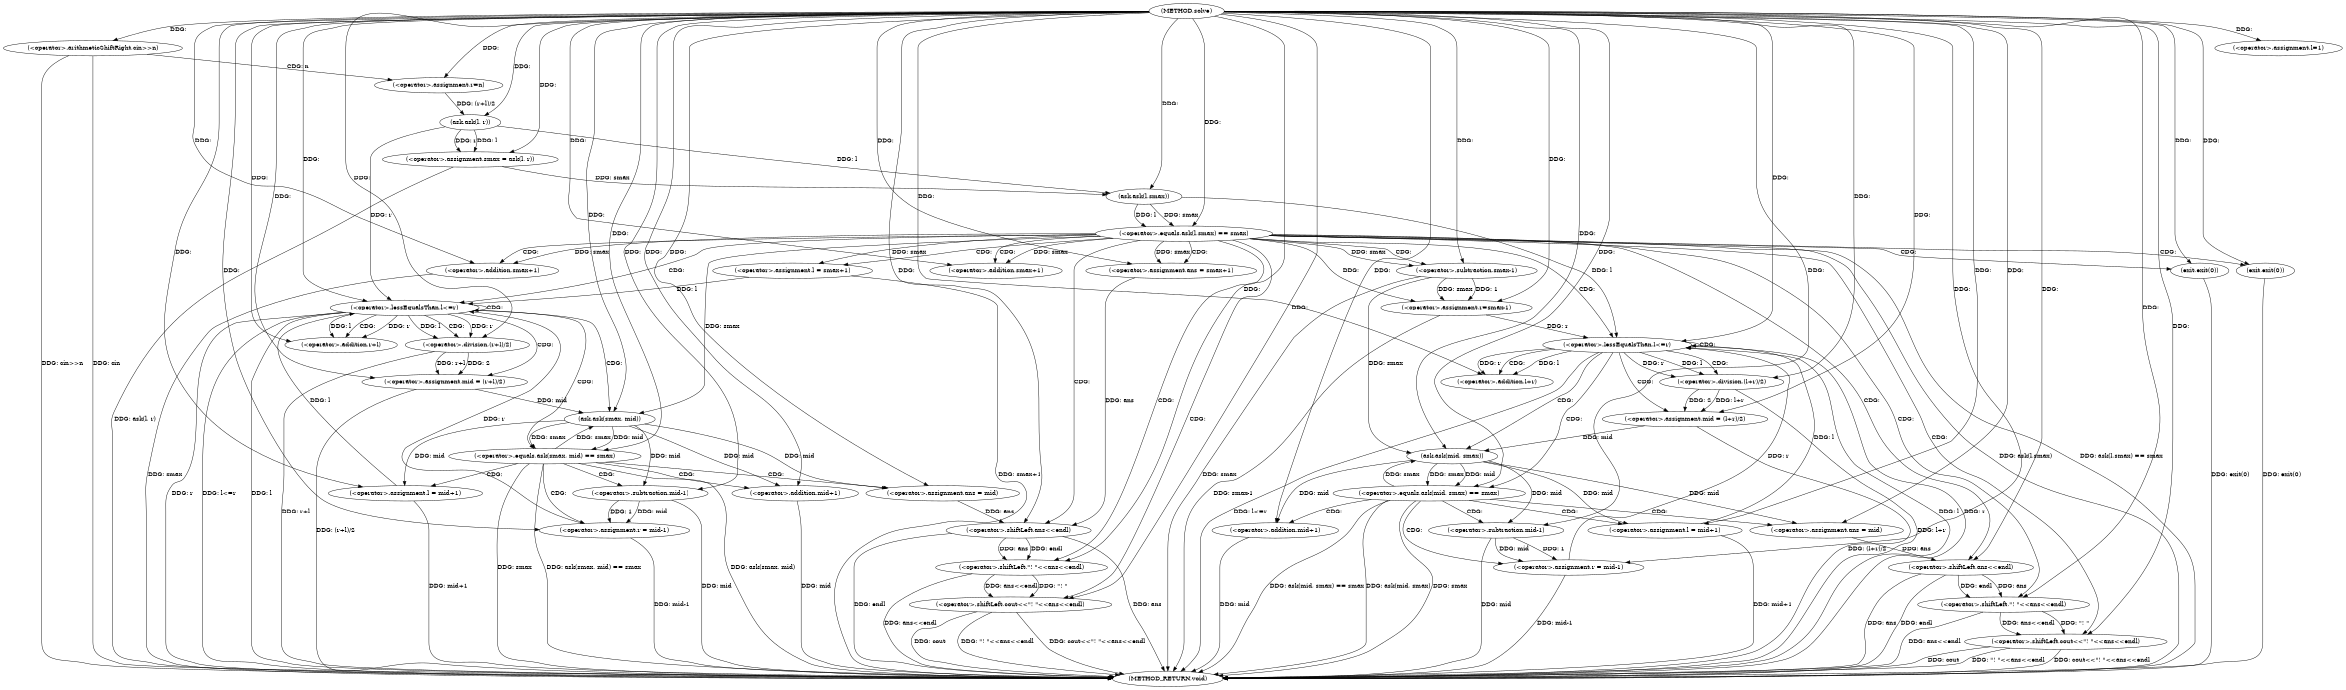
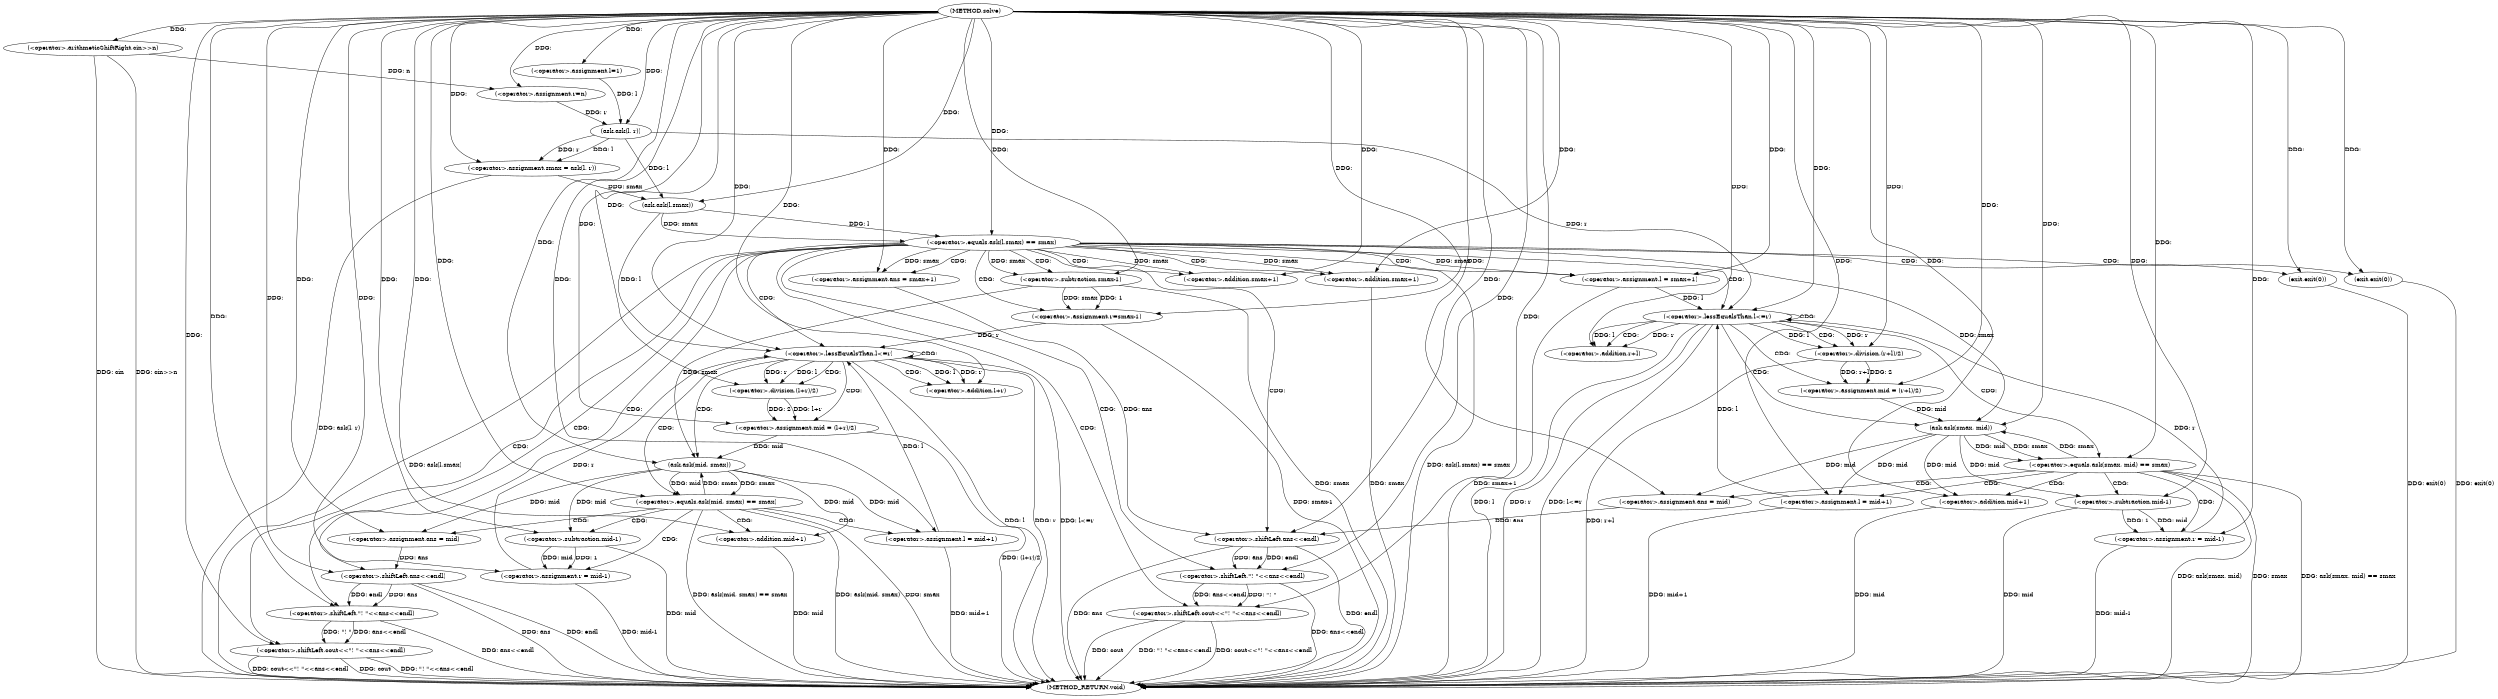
edge "(METHOD,solve)" -> "(<operator>.assignment,l = smax+1)": added, label "DDG:"
edge "(<operator>.arithmeticShiftRight,cin>>n)" -> "(<operator>.assignment,r=n)": label "CDG: n" -> "DDG: n"
edge "(<operator>.assignment,l=1)" -> "(ask,ask(l, r))": added, label "DDG: l"
edge "(<operator>.assignment,r=n)" -> "(ask,ask(l, r))": label "DDG: (r+l)/2" -> "DDG: r"
edge "(<operator>.equals,ask(l,smax) == smax)" -> "(<operator>.assignment,r=smax-1)": label "DDG: " -> "CDG: "
edge "(<operator>.division,(l+r)/2)" -> "(METHOD_RETURN,void)": removed, label "DDG: l+r"
edge "(<operator>.assignment,mid = (r+l)/2)" -> "(METHOD_RETURN,void)": removed, label "DDG: (r+l)/2"
